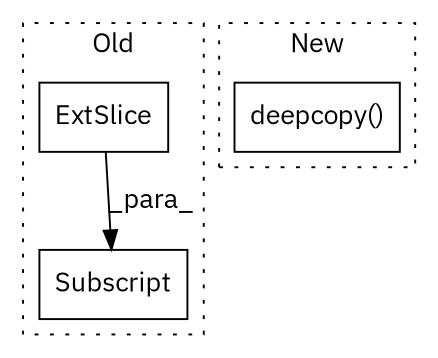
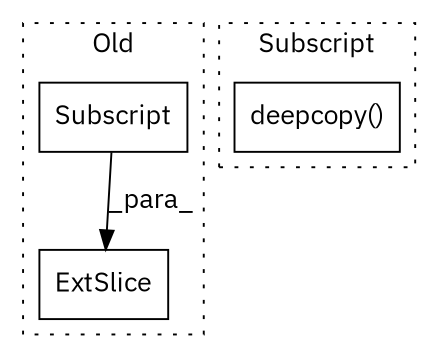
cluster "New": label "New" -> "Subscript"
edge "ExtSlice" -> "Subscript": reversed
